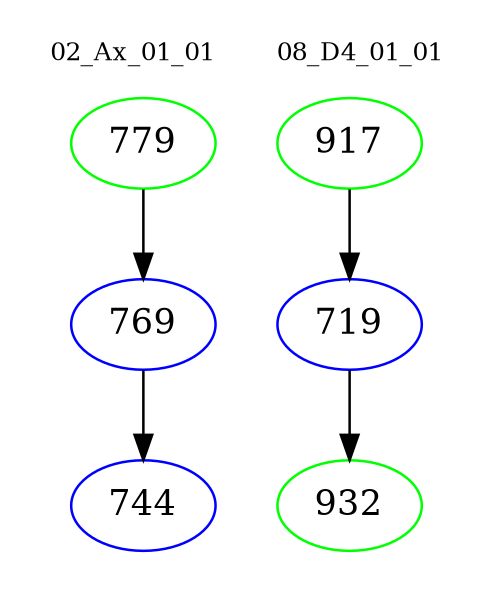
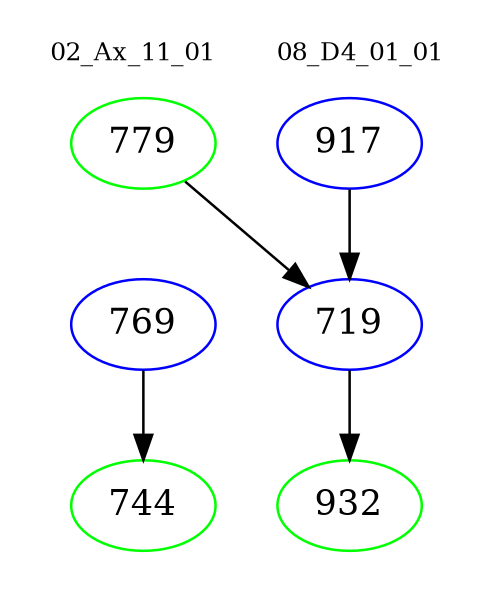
cluster "02_Ax_01_01": label "02_Ax_01_01" -> "02_Ax_11_01"
node "917": color green -> blue
edge "779" -> "769": now "779" -> "719"
node "744": color blue -> green
